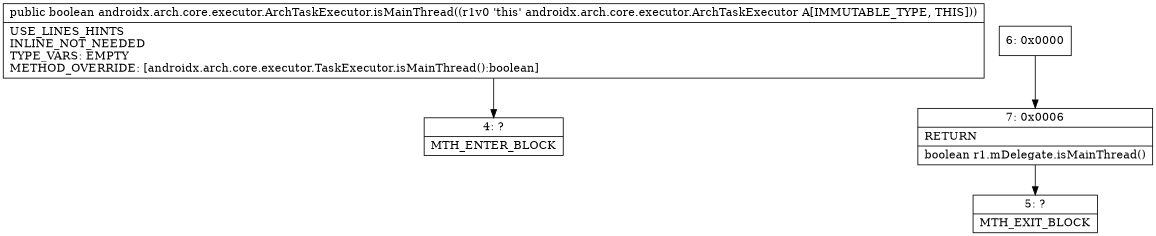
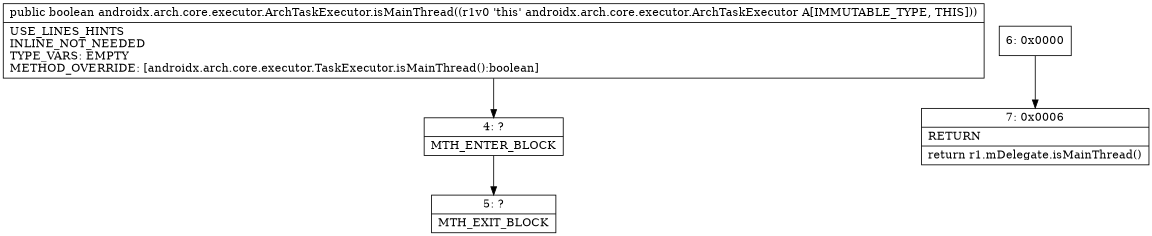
node "7: 0x0006": text "boolean r1.mDelegate.isMainThread()" -> "return r1.mDelegate.isMainThread()"
edge "7: 0x0006" -> "5: ?": now "4: ?" -> "5: ?"
